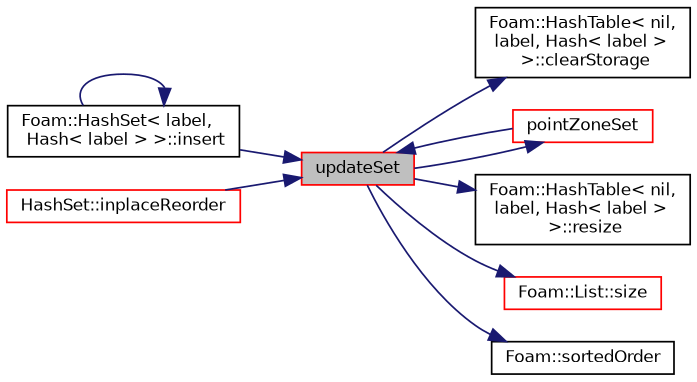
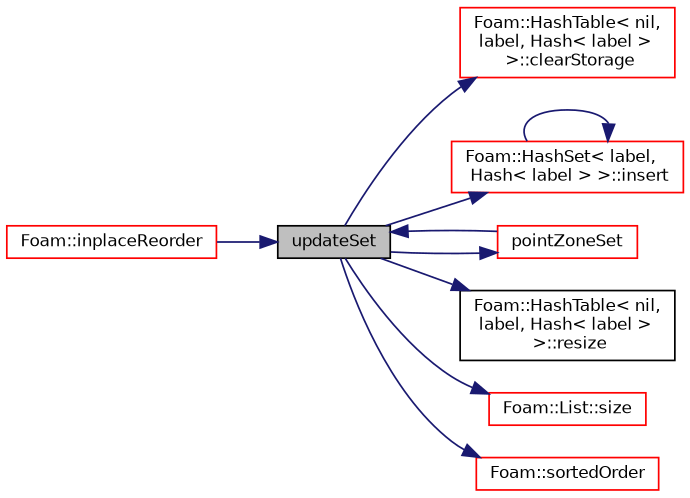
node "Foam::HashTable< nil, label, Hash< label > >::clearStorage": color black -> red
node "Foam::HashSet< label, Hash< label > >::insert": color black -> red
edge "Foam::HashSet< label, Hash< label > >::insert" -> "updateSet": reversed
node "updateSet": color red -> black
node "HashSet::inplaceReorder": label "HashSet::inplaceReorder" -> "Foam::inplaceReorder"
node "Foam::sortedOrder": color black -> red
